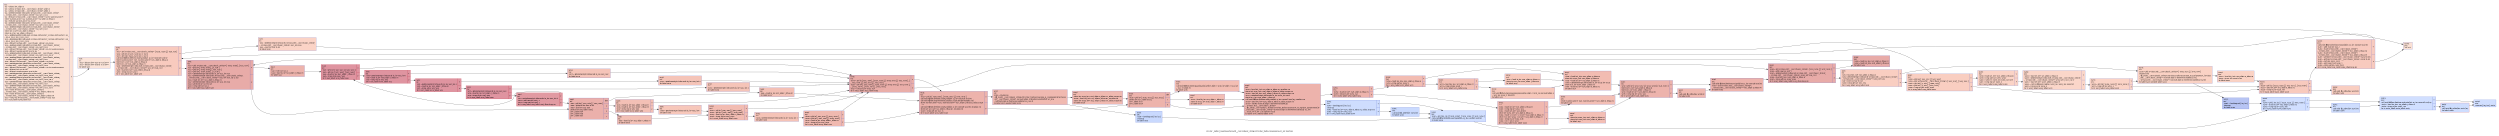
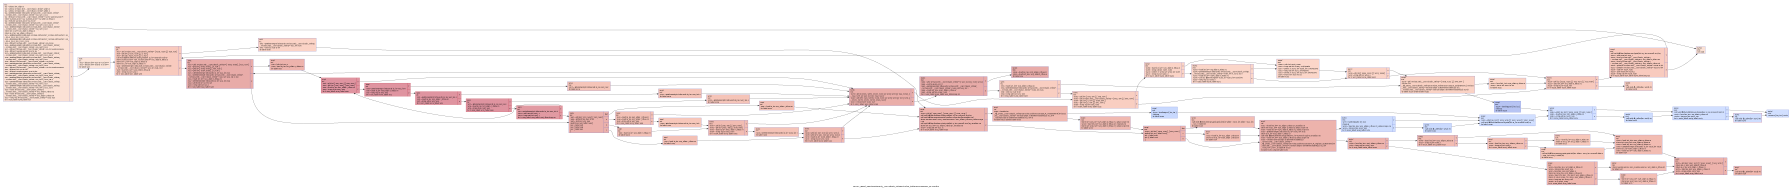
node "%208:": added
node "%176:": removed
node "%90:": added
